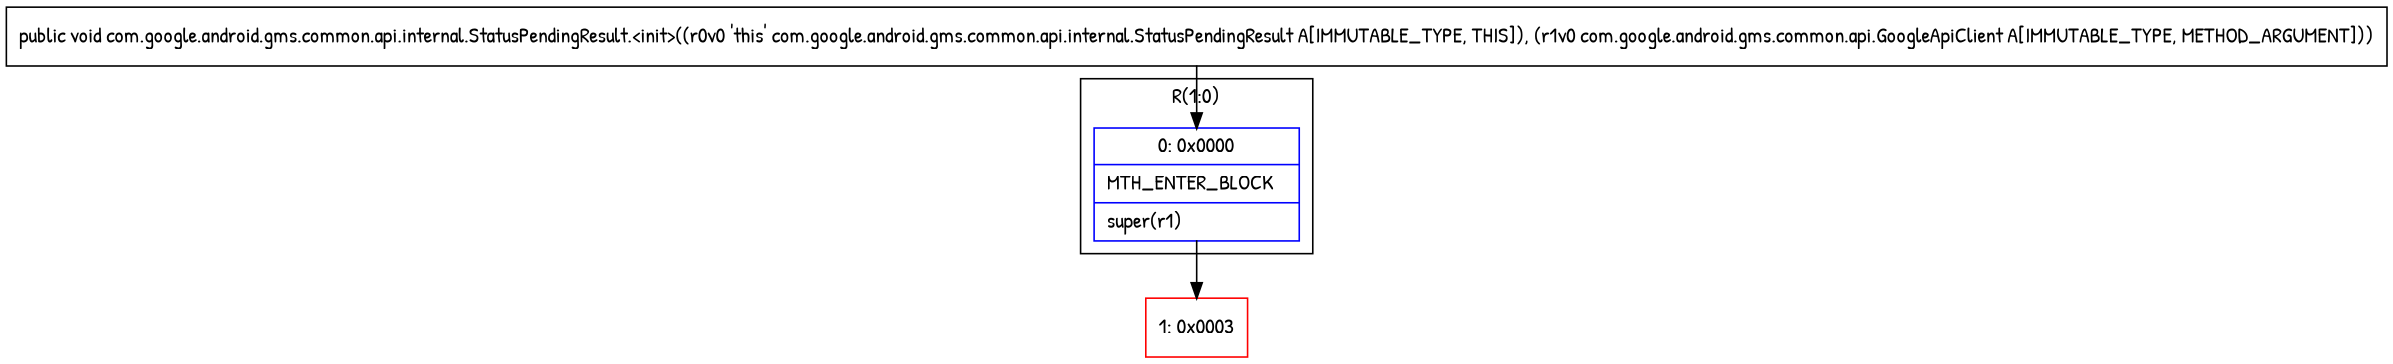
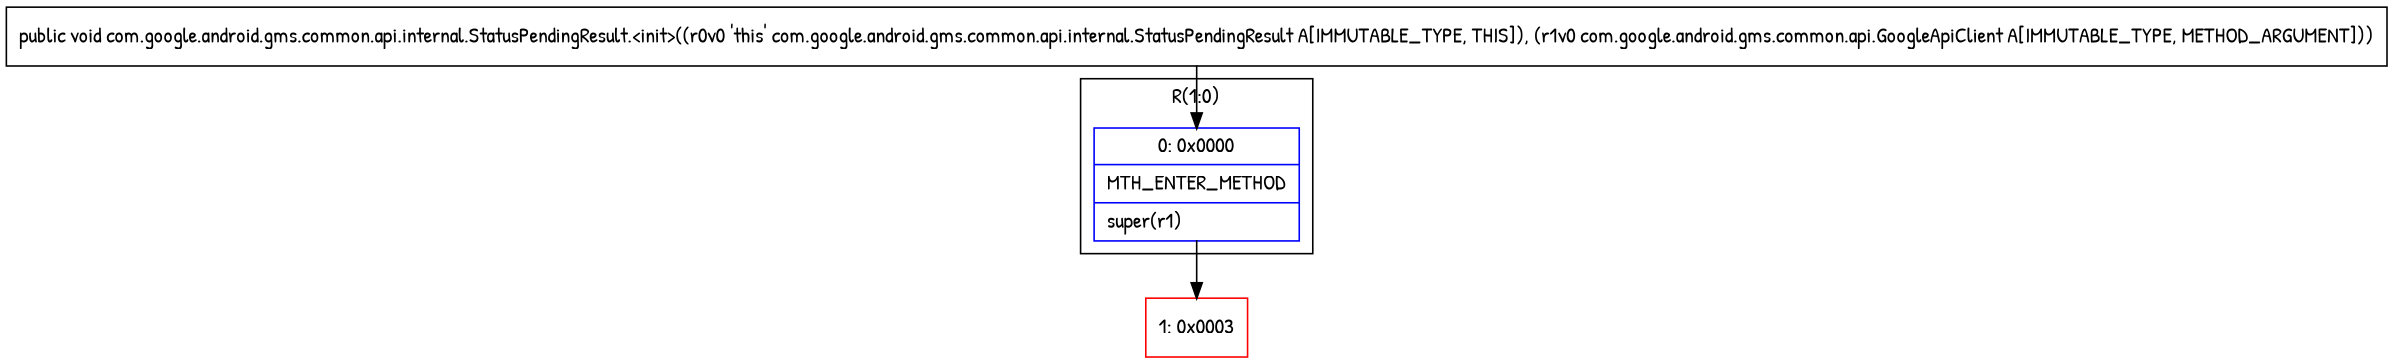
node "0: 0x0000": text "MTH_ENTER_BLOCK" -> "MTH_ENTER_METHOD"
